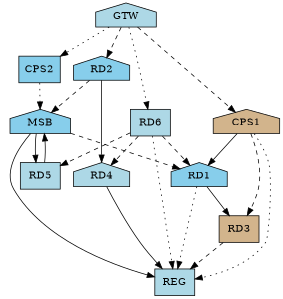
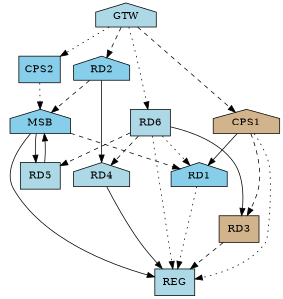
edge "RD6" -> "RD1": style dashed -> dotted
edge "RD1" -> "RD3": now "RD6" -> "RD3"
